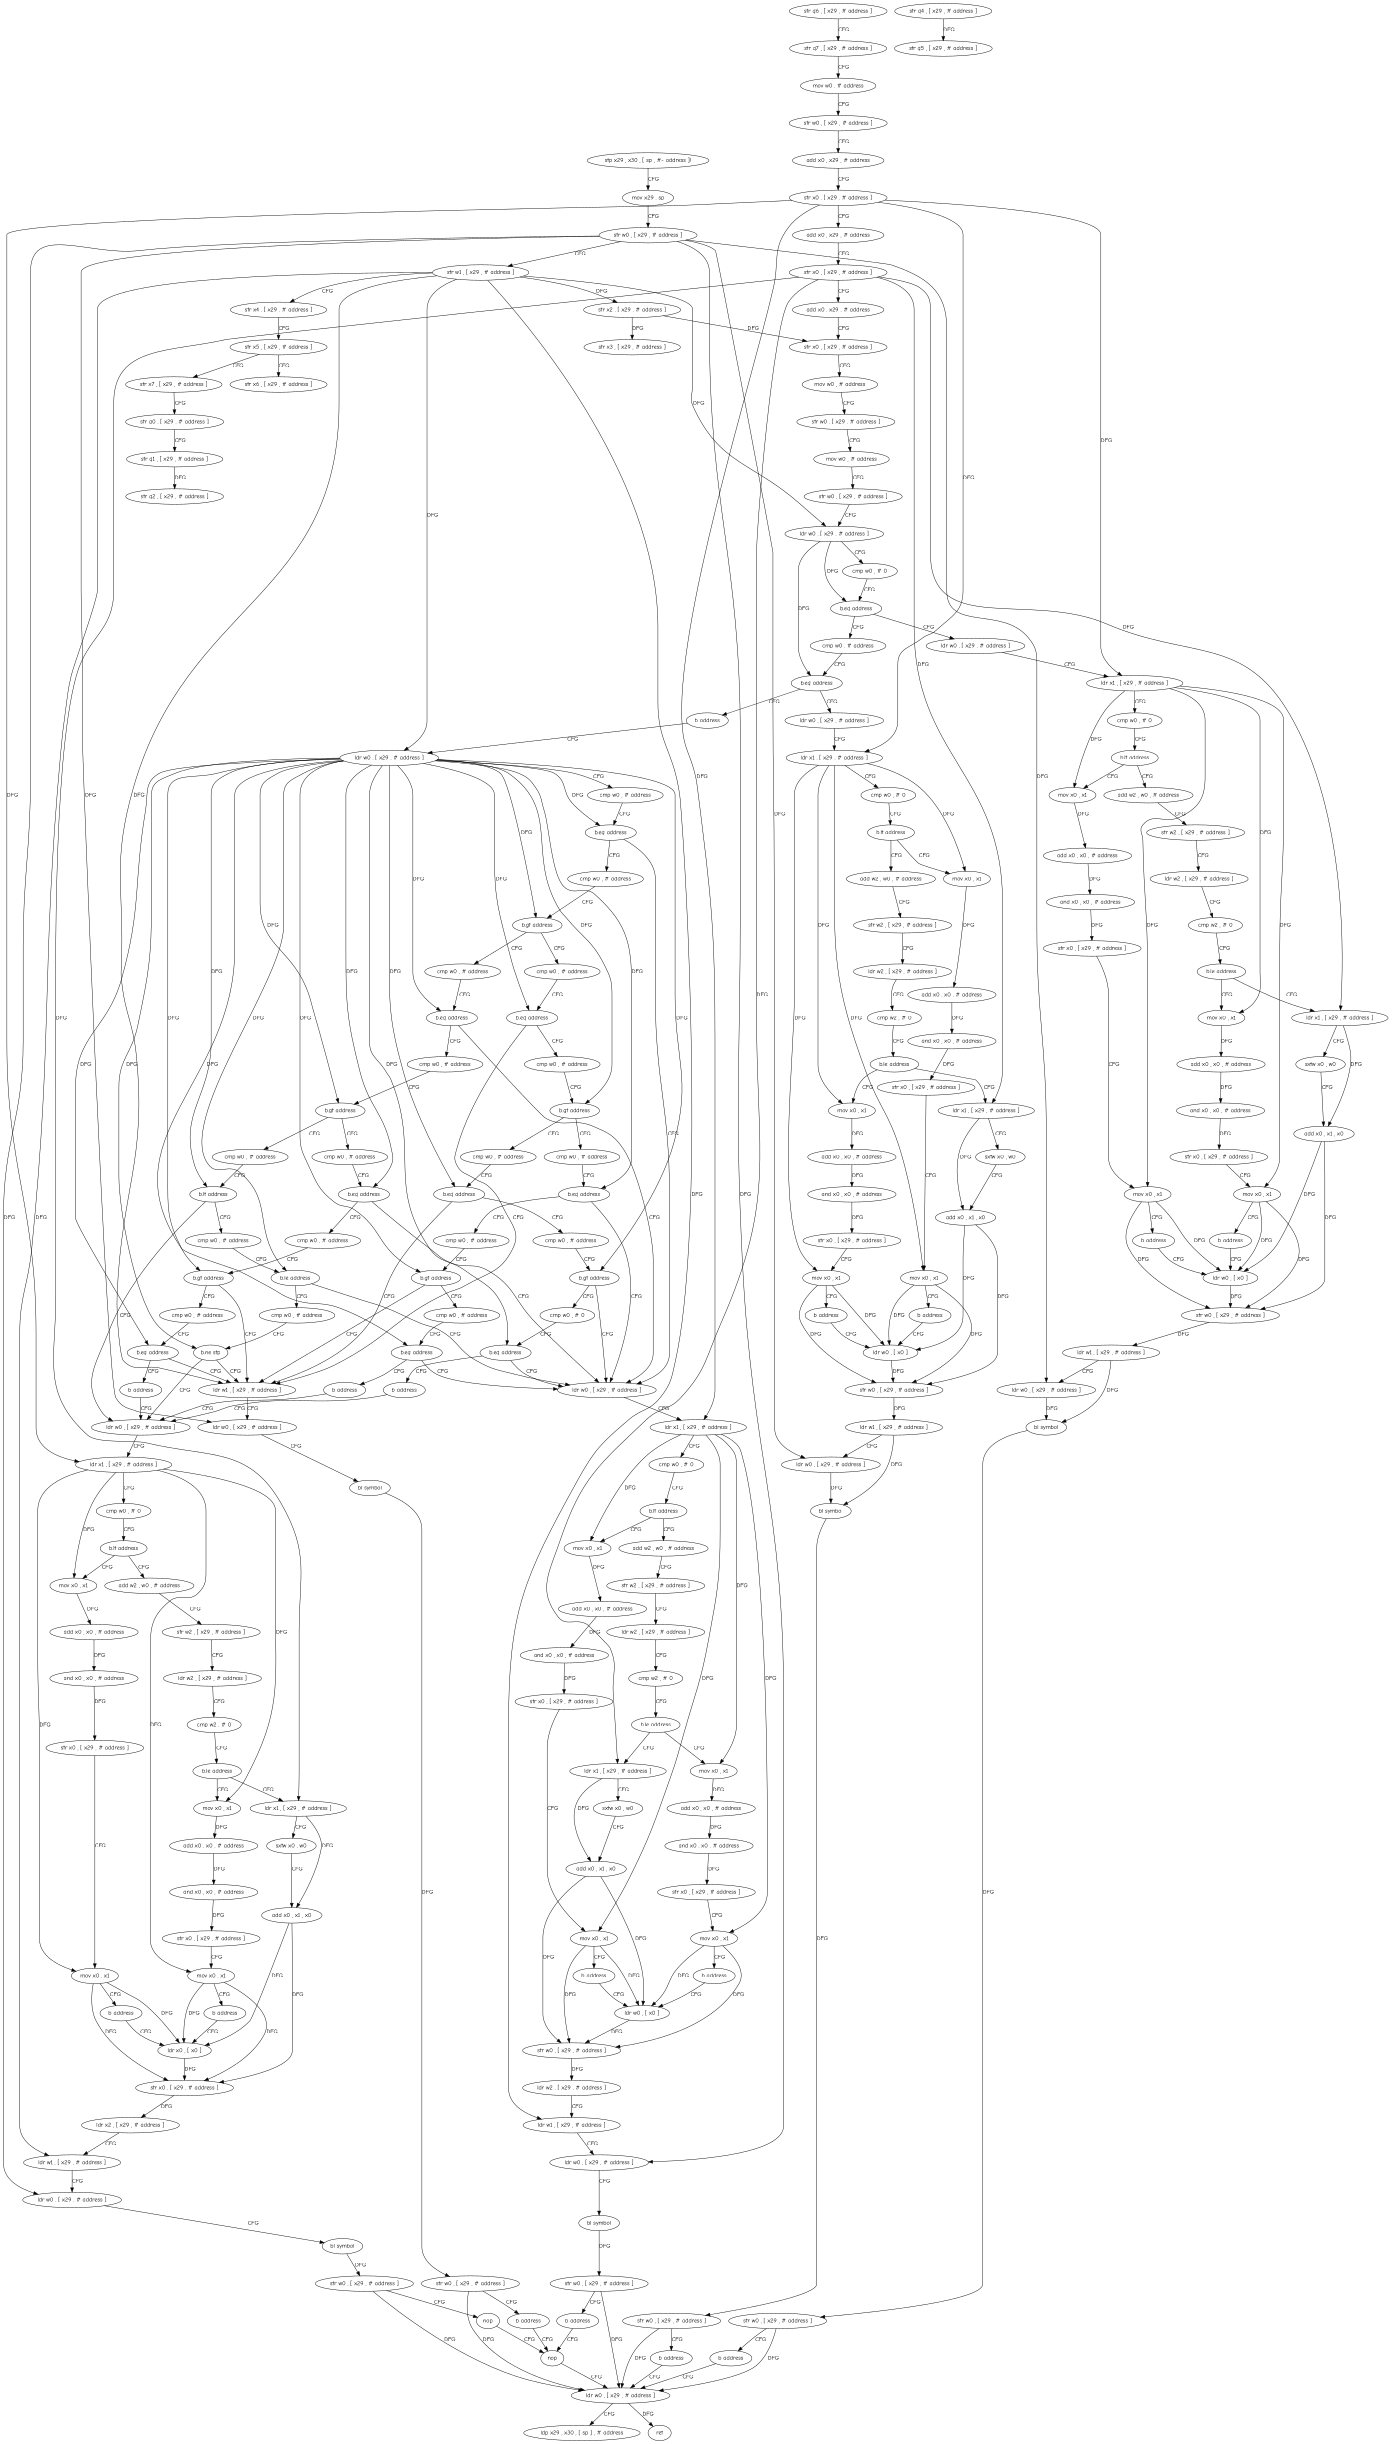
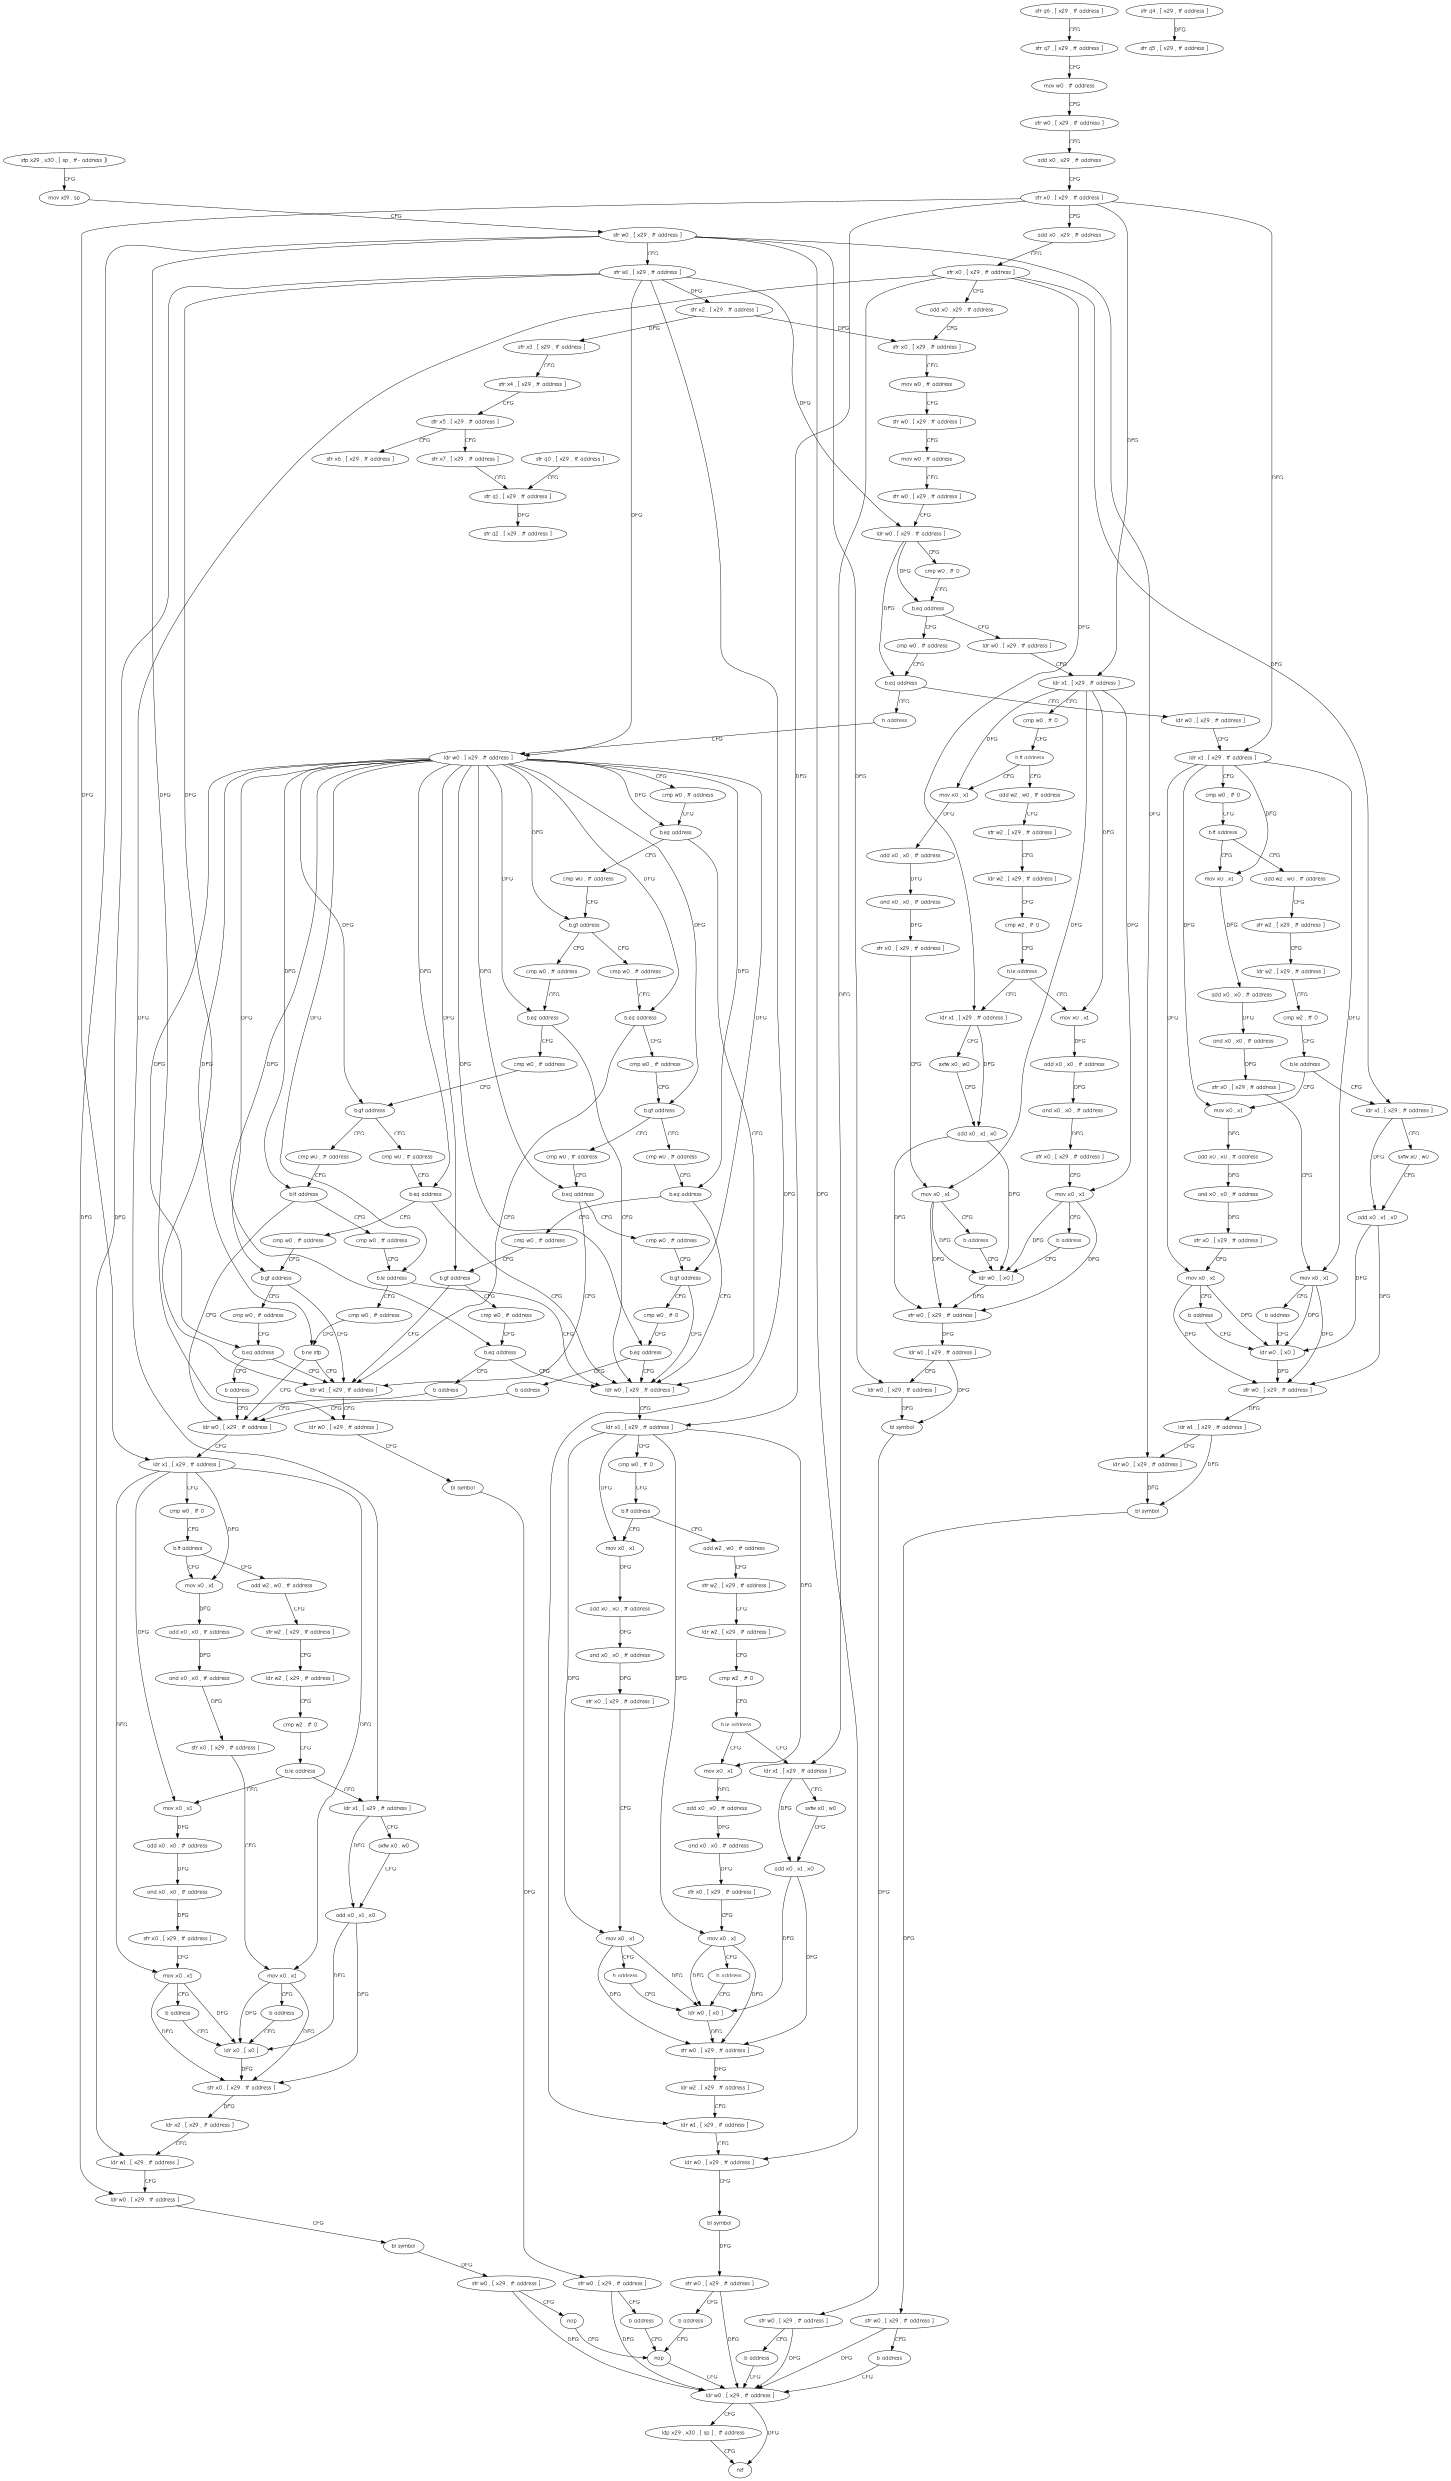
node "mov x29 , sp": label "mov x29 , sp" -> "mov x19 , sp"
edge "str w1 , [ x29 , # address ]" -> "str x4 , [ x29 , # address ]": now "str x3 , [ x29 , # address ]" -> "str x4 , [ x29 , # address ]"
edge "str x7 , [ x29 , # address ]" -> "str q0 , [ x29 , # address ]": now "str x7 , [ x29 , # address ]" -> "str q1 , [ x29 , # address ]"
edge "ldp x29 , x30 , [ sp ] , # address" -> "ret": added, label "CFG"
